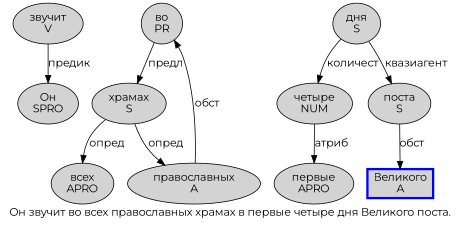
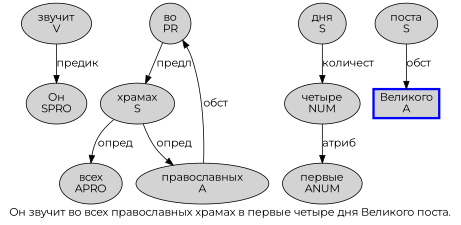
edge "дня S" -> "поста S": removed, label "квазиагент"
node "первые APRO": label "первые APRO" -> "первые ANUM"
